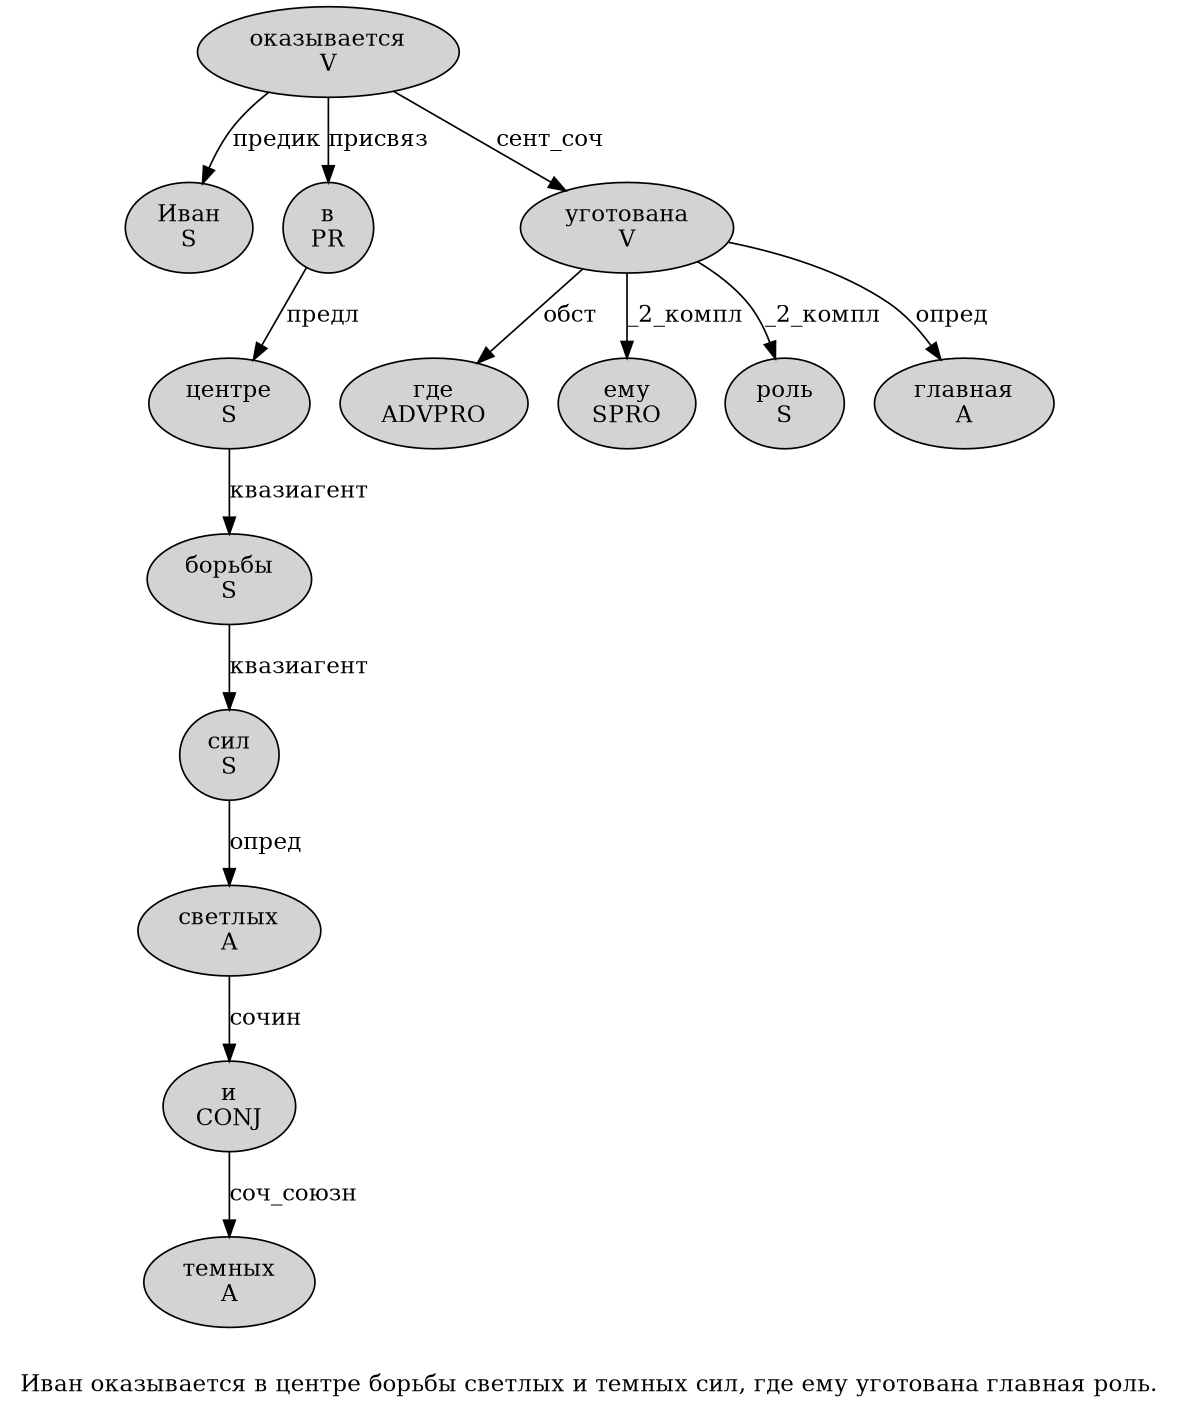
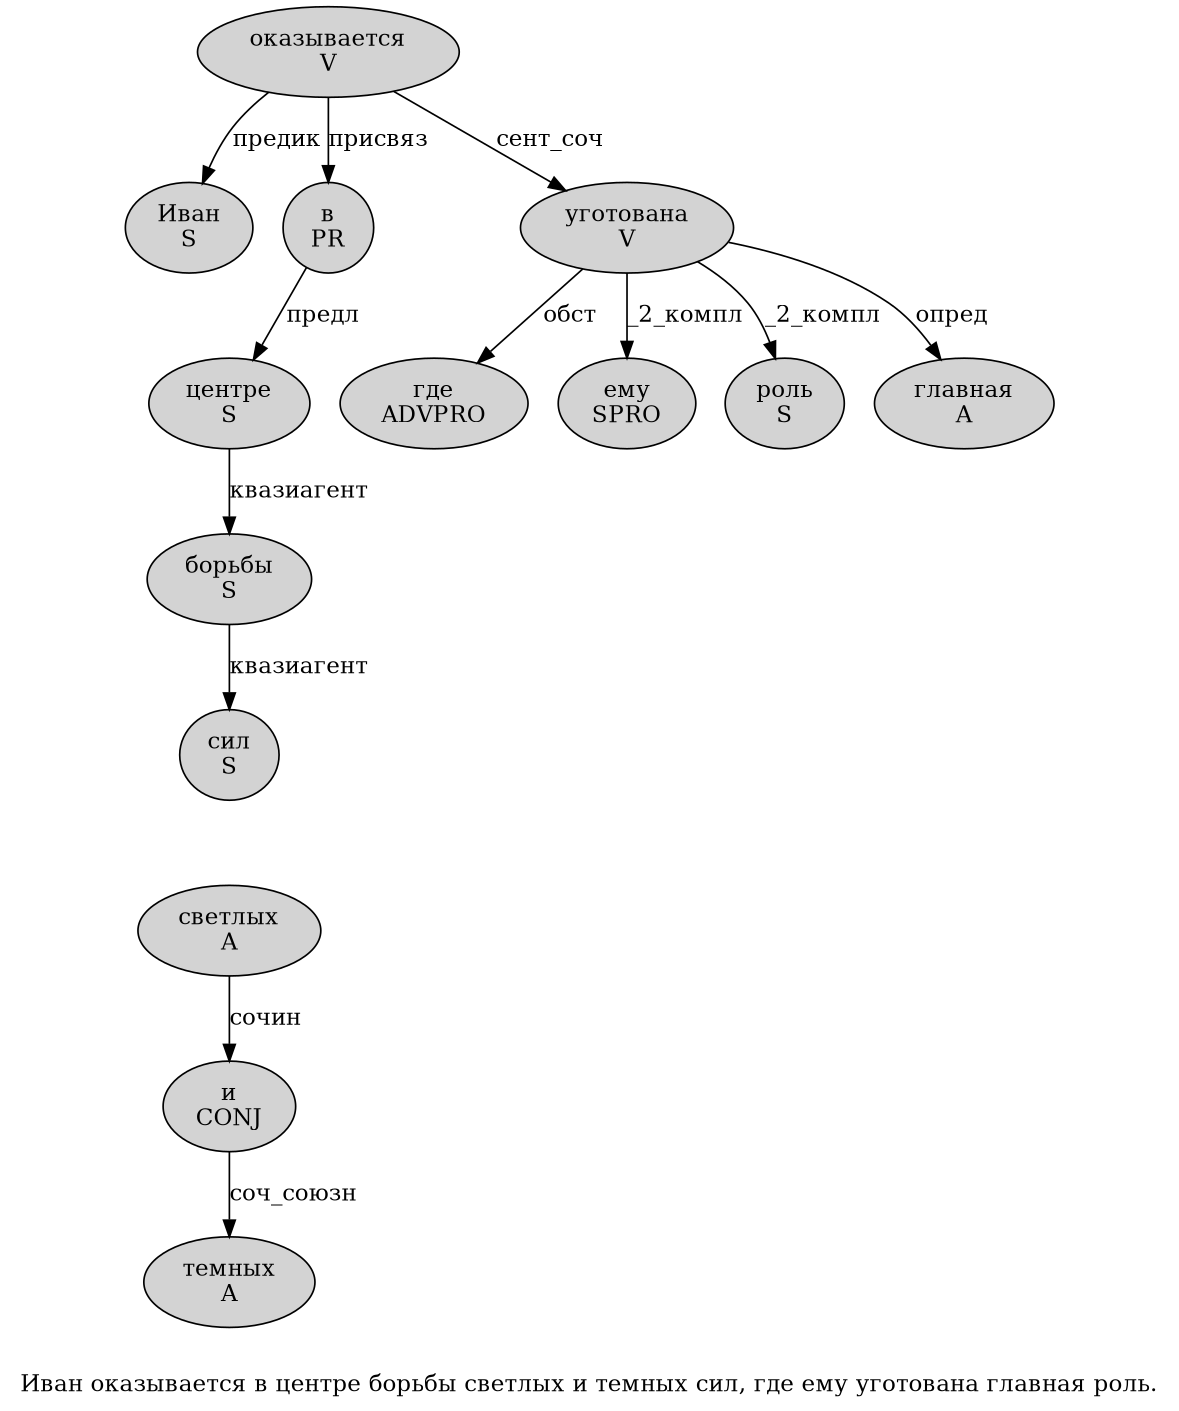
edge "сил S" -> "светлых A": removed, label "опред"
